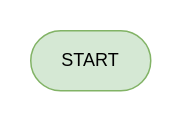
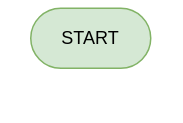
node "START": moved (91, 61) -> (91, 38)
